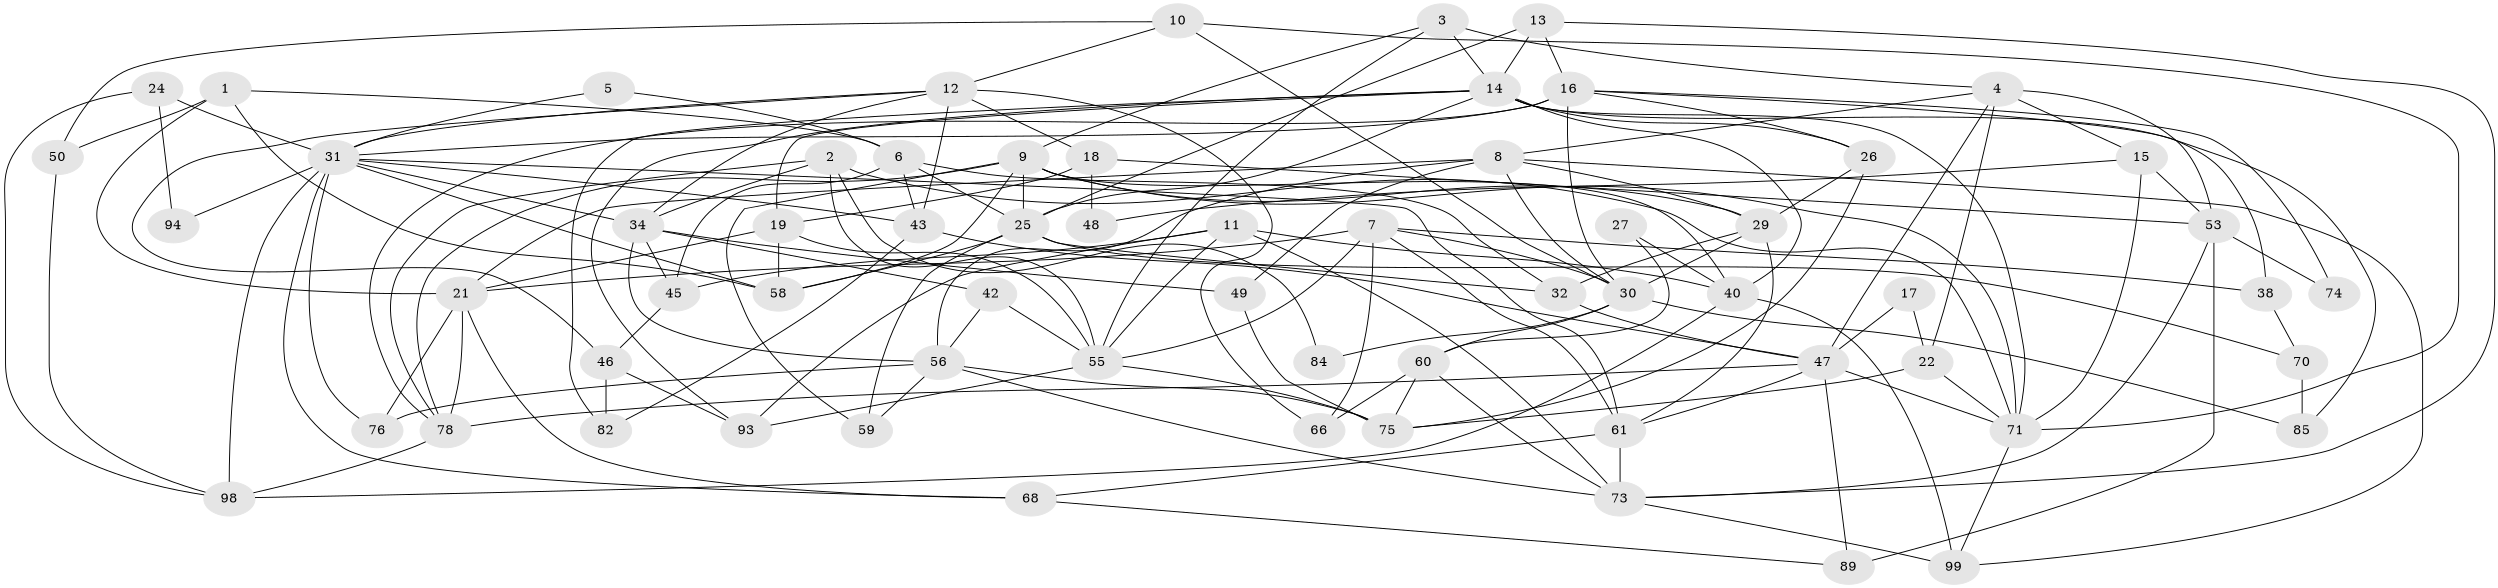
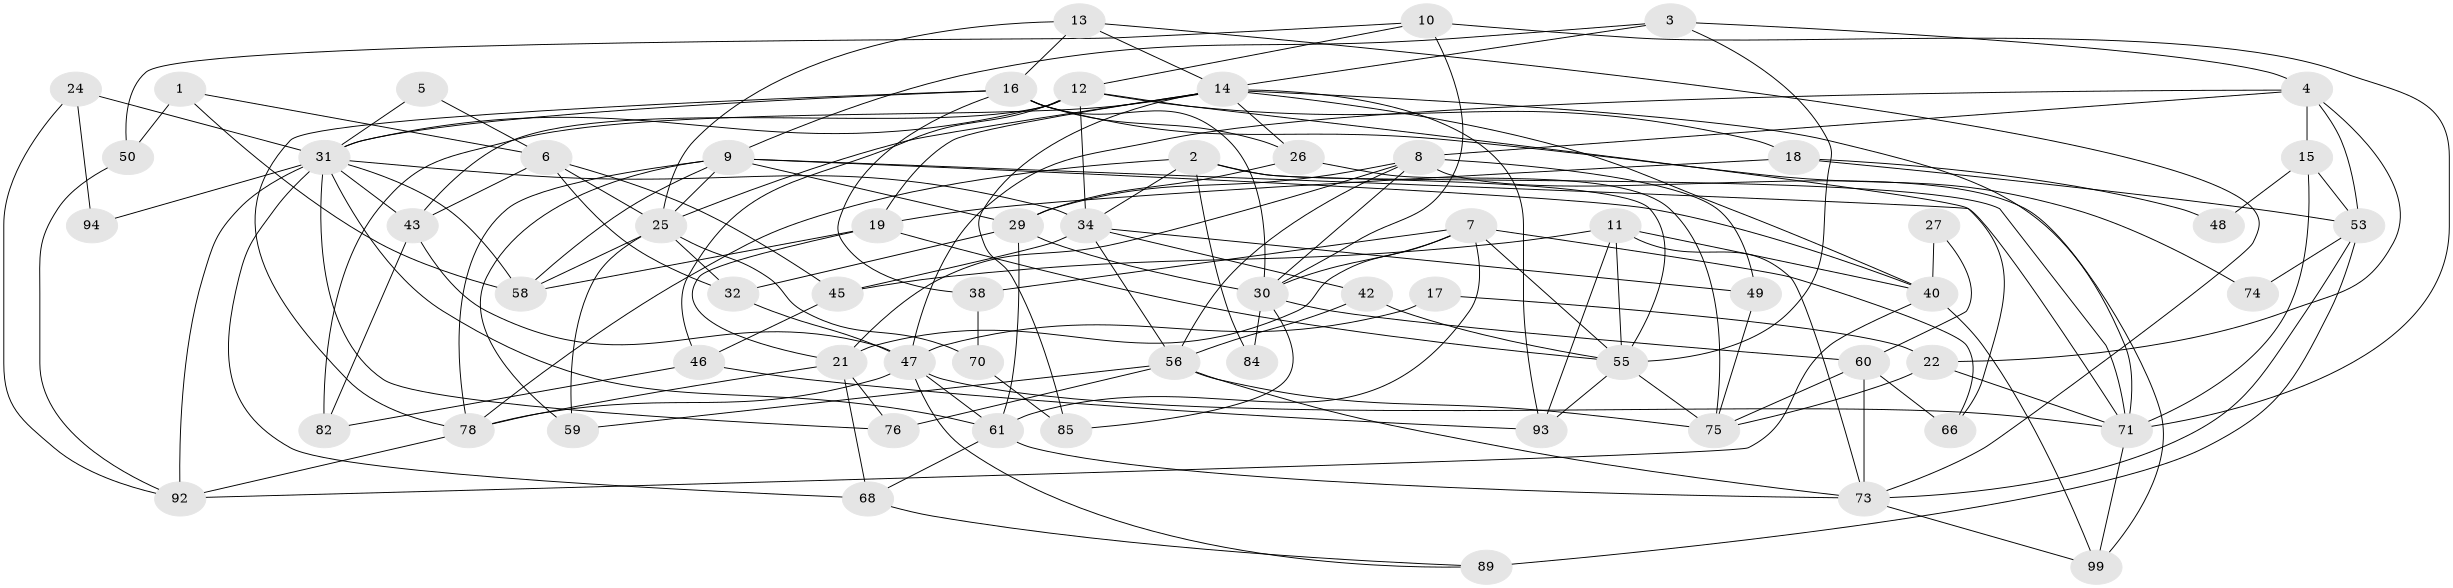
edge "1" -- "21": removed
node "98": label "98" -> "92"
